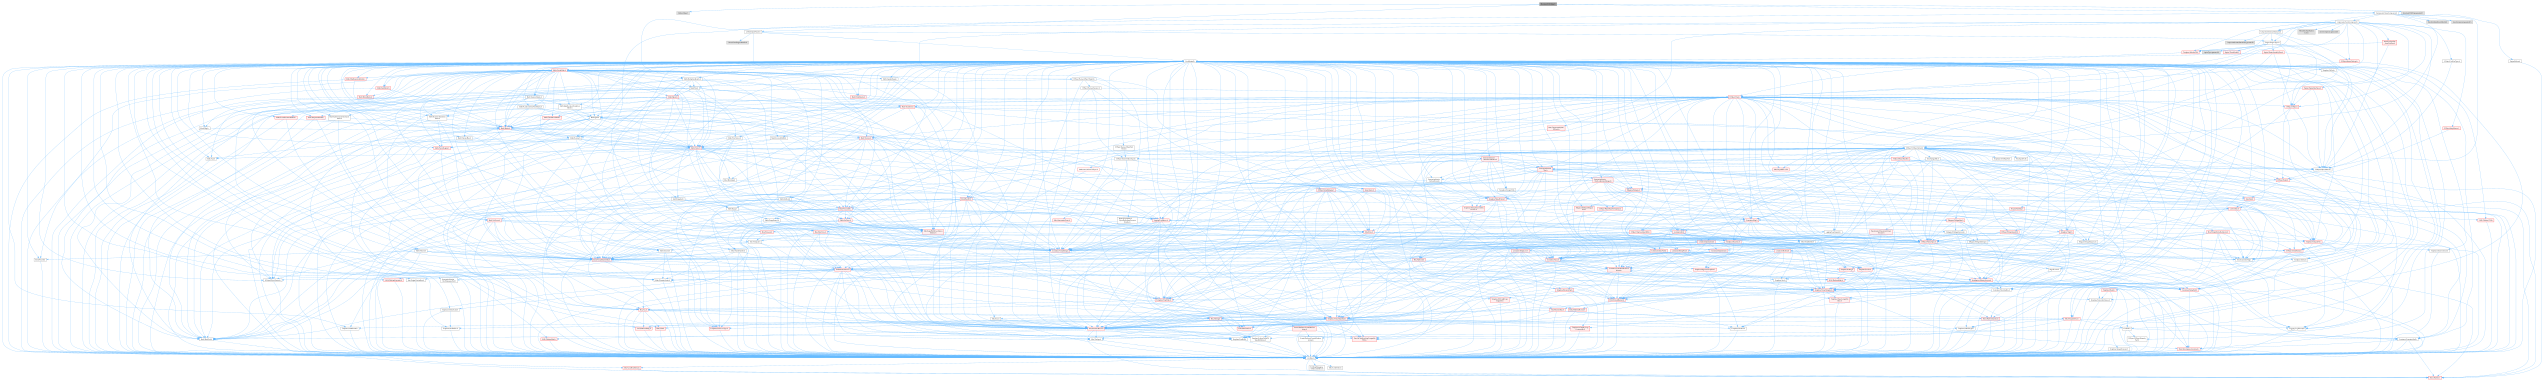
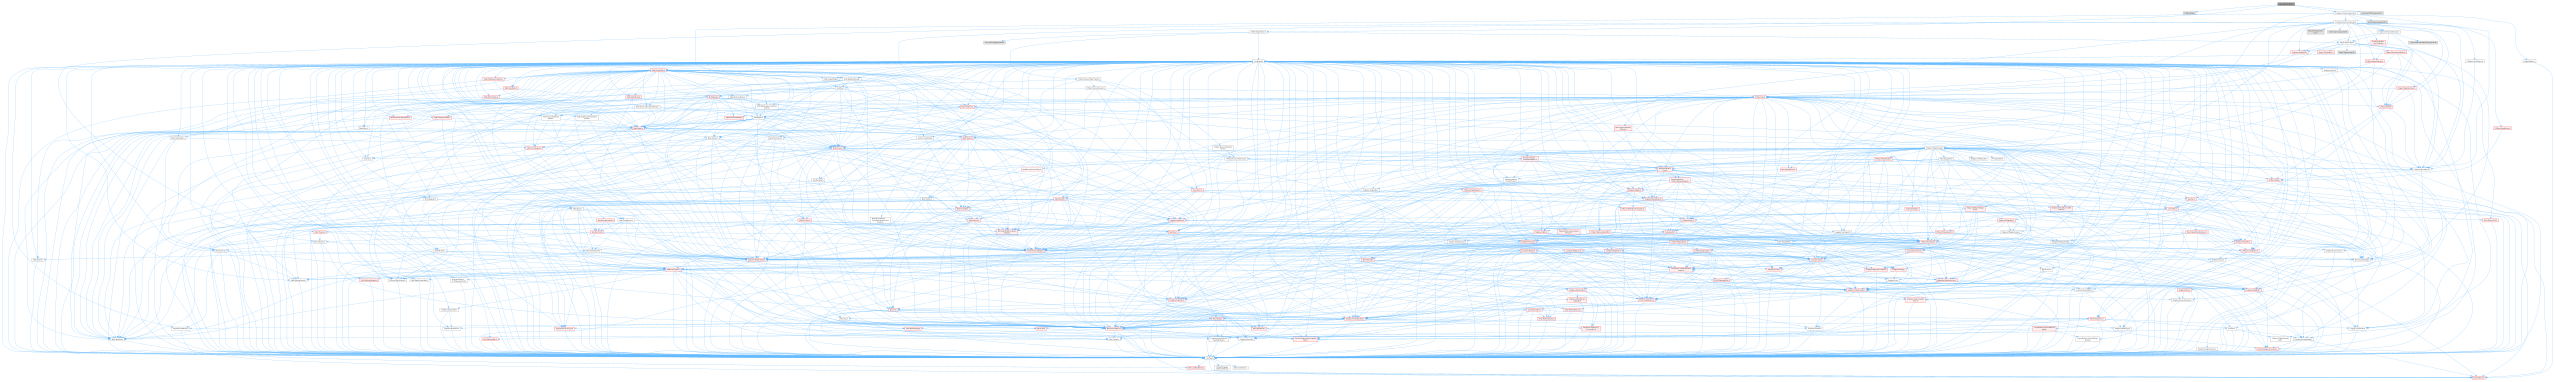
node "TransformStateStreamHandle.h": removed
